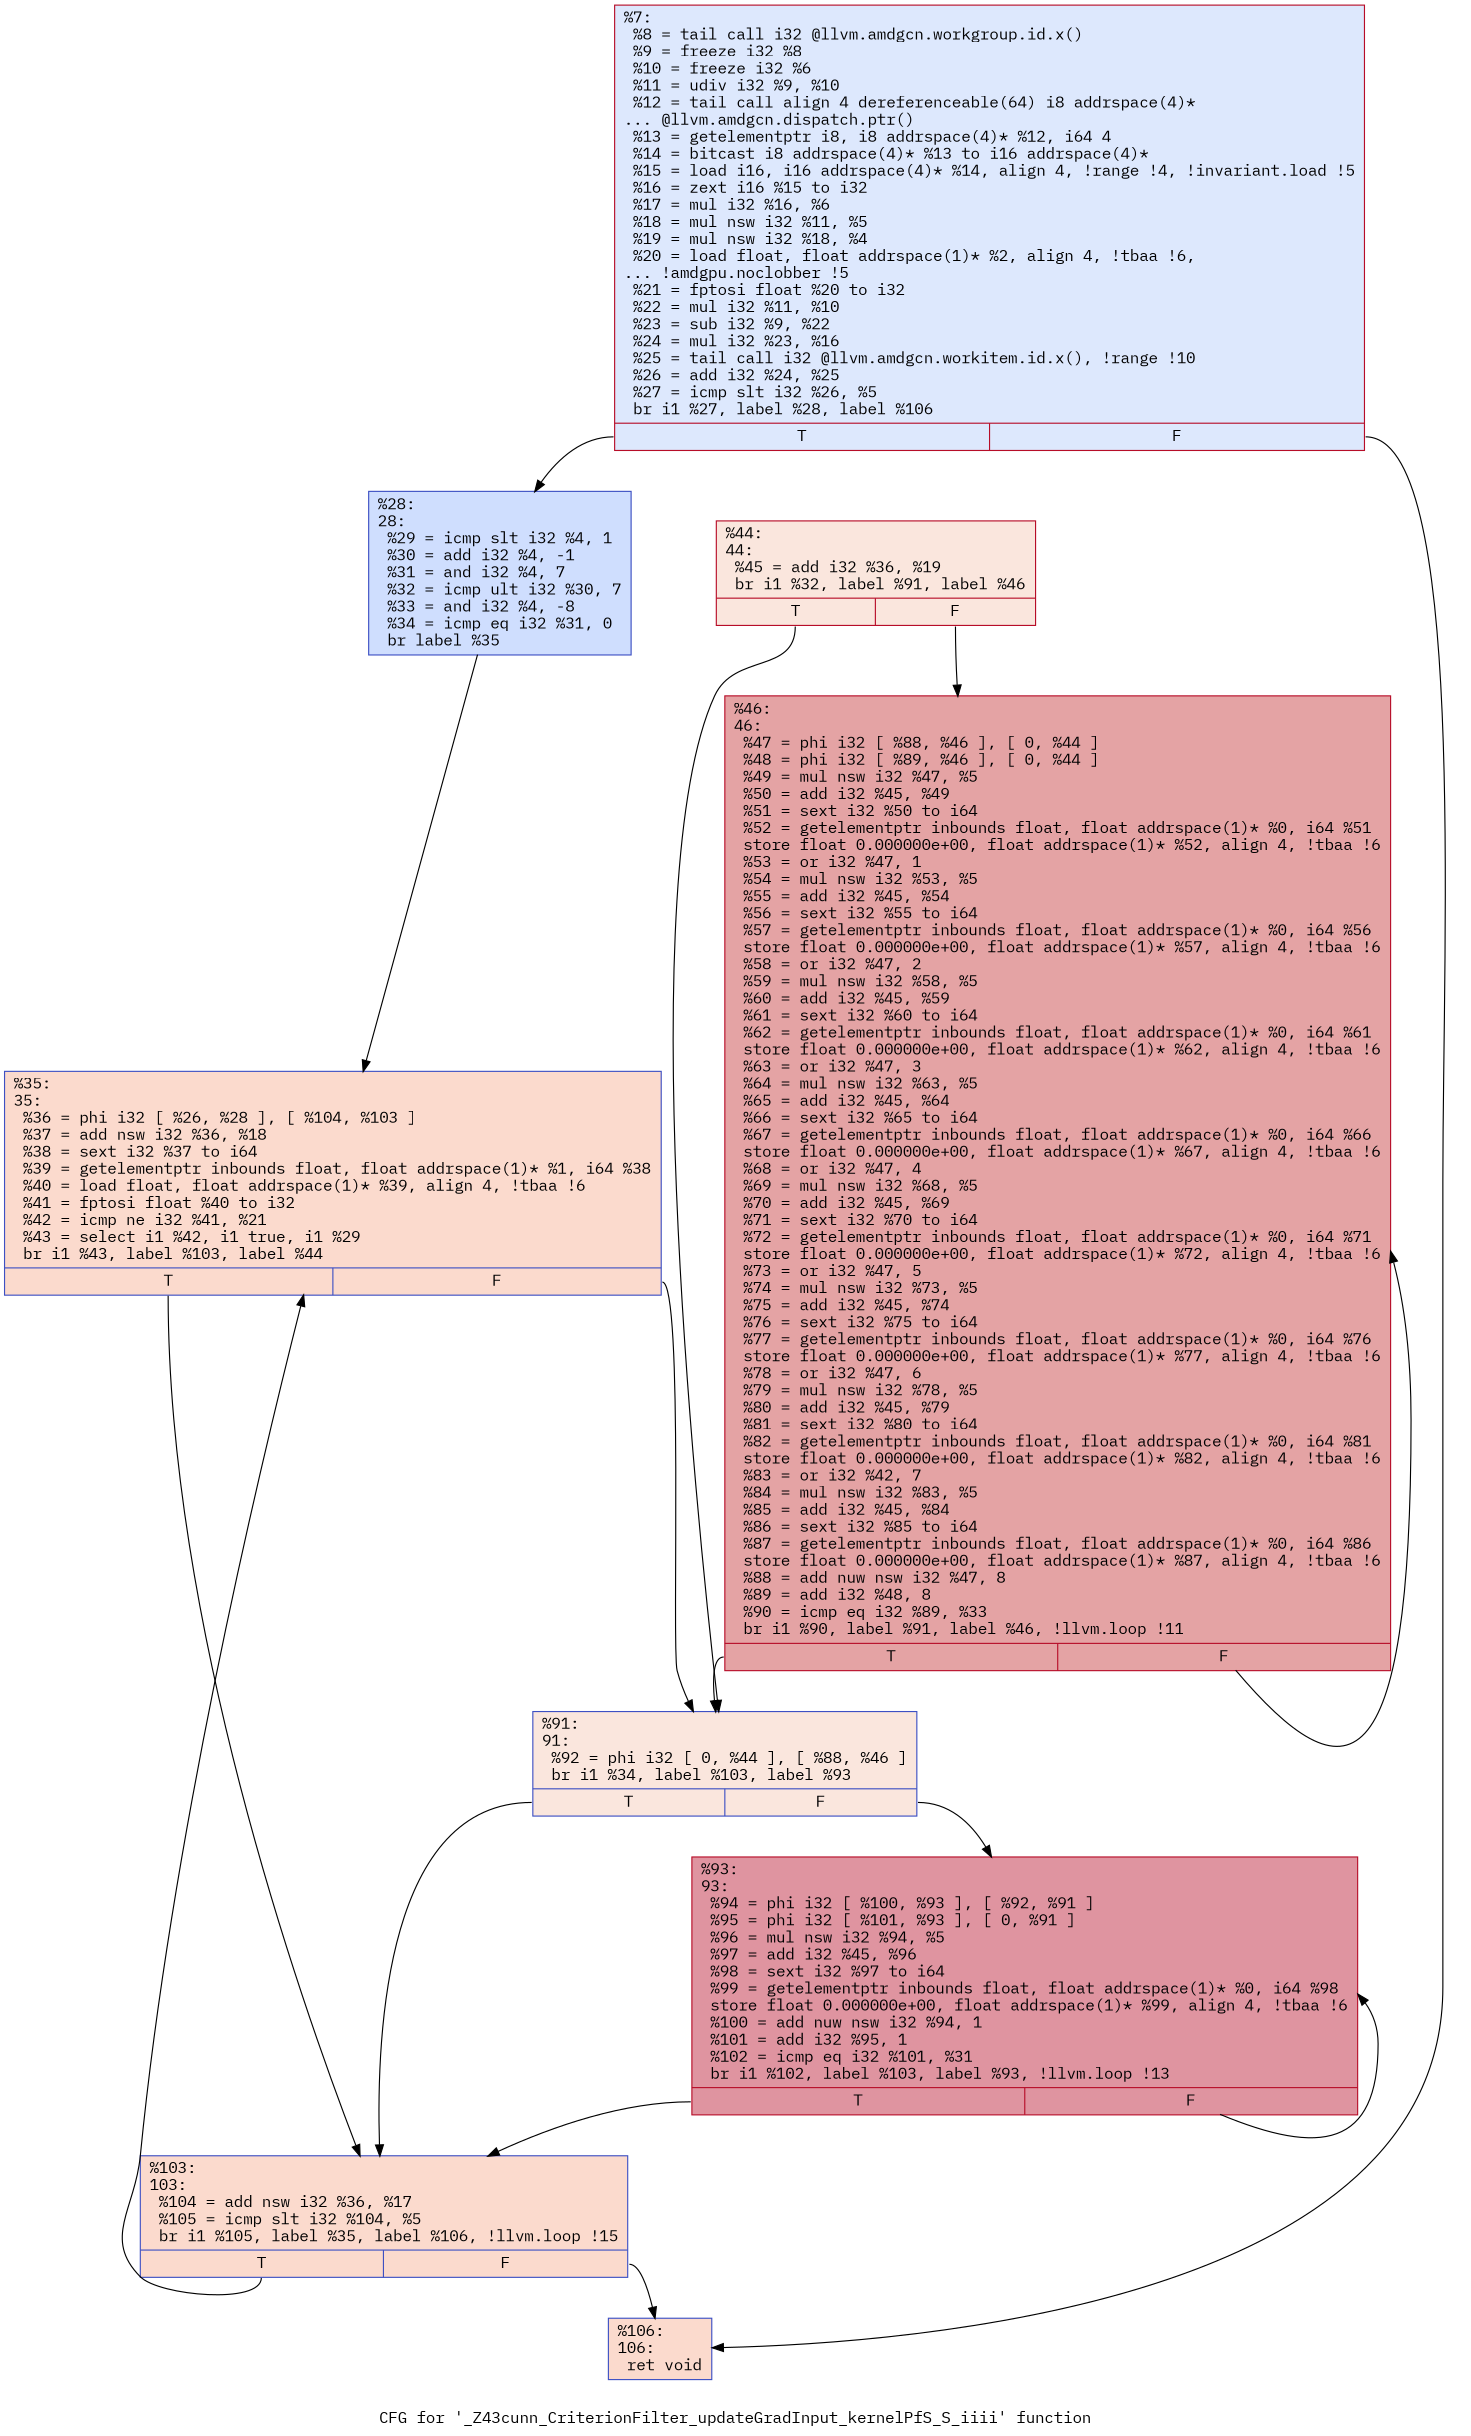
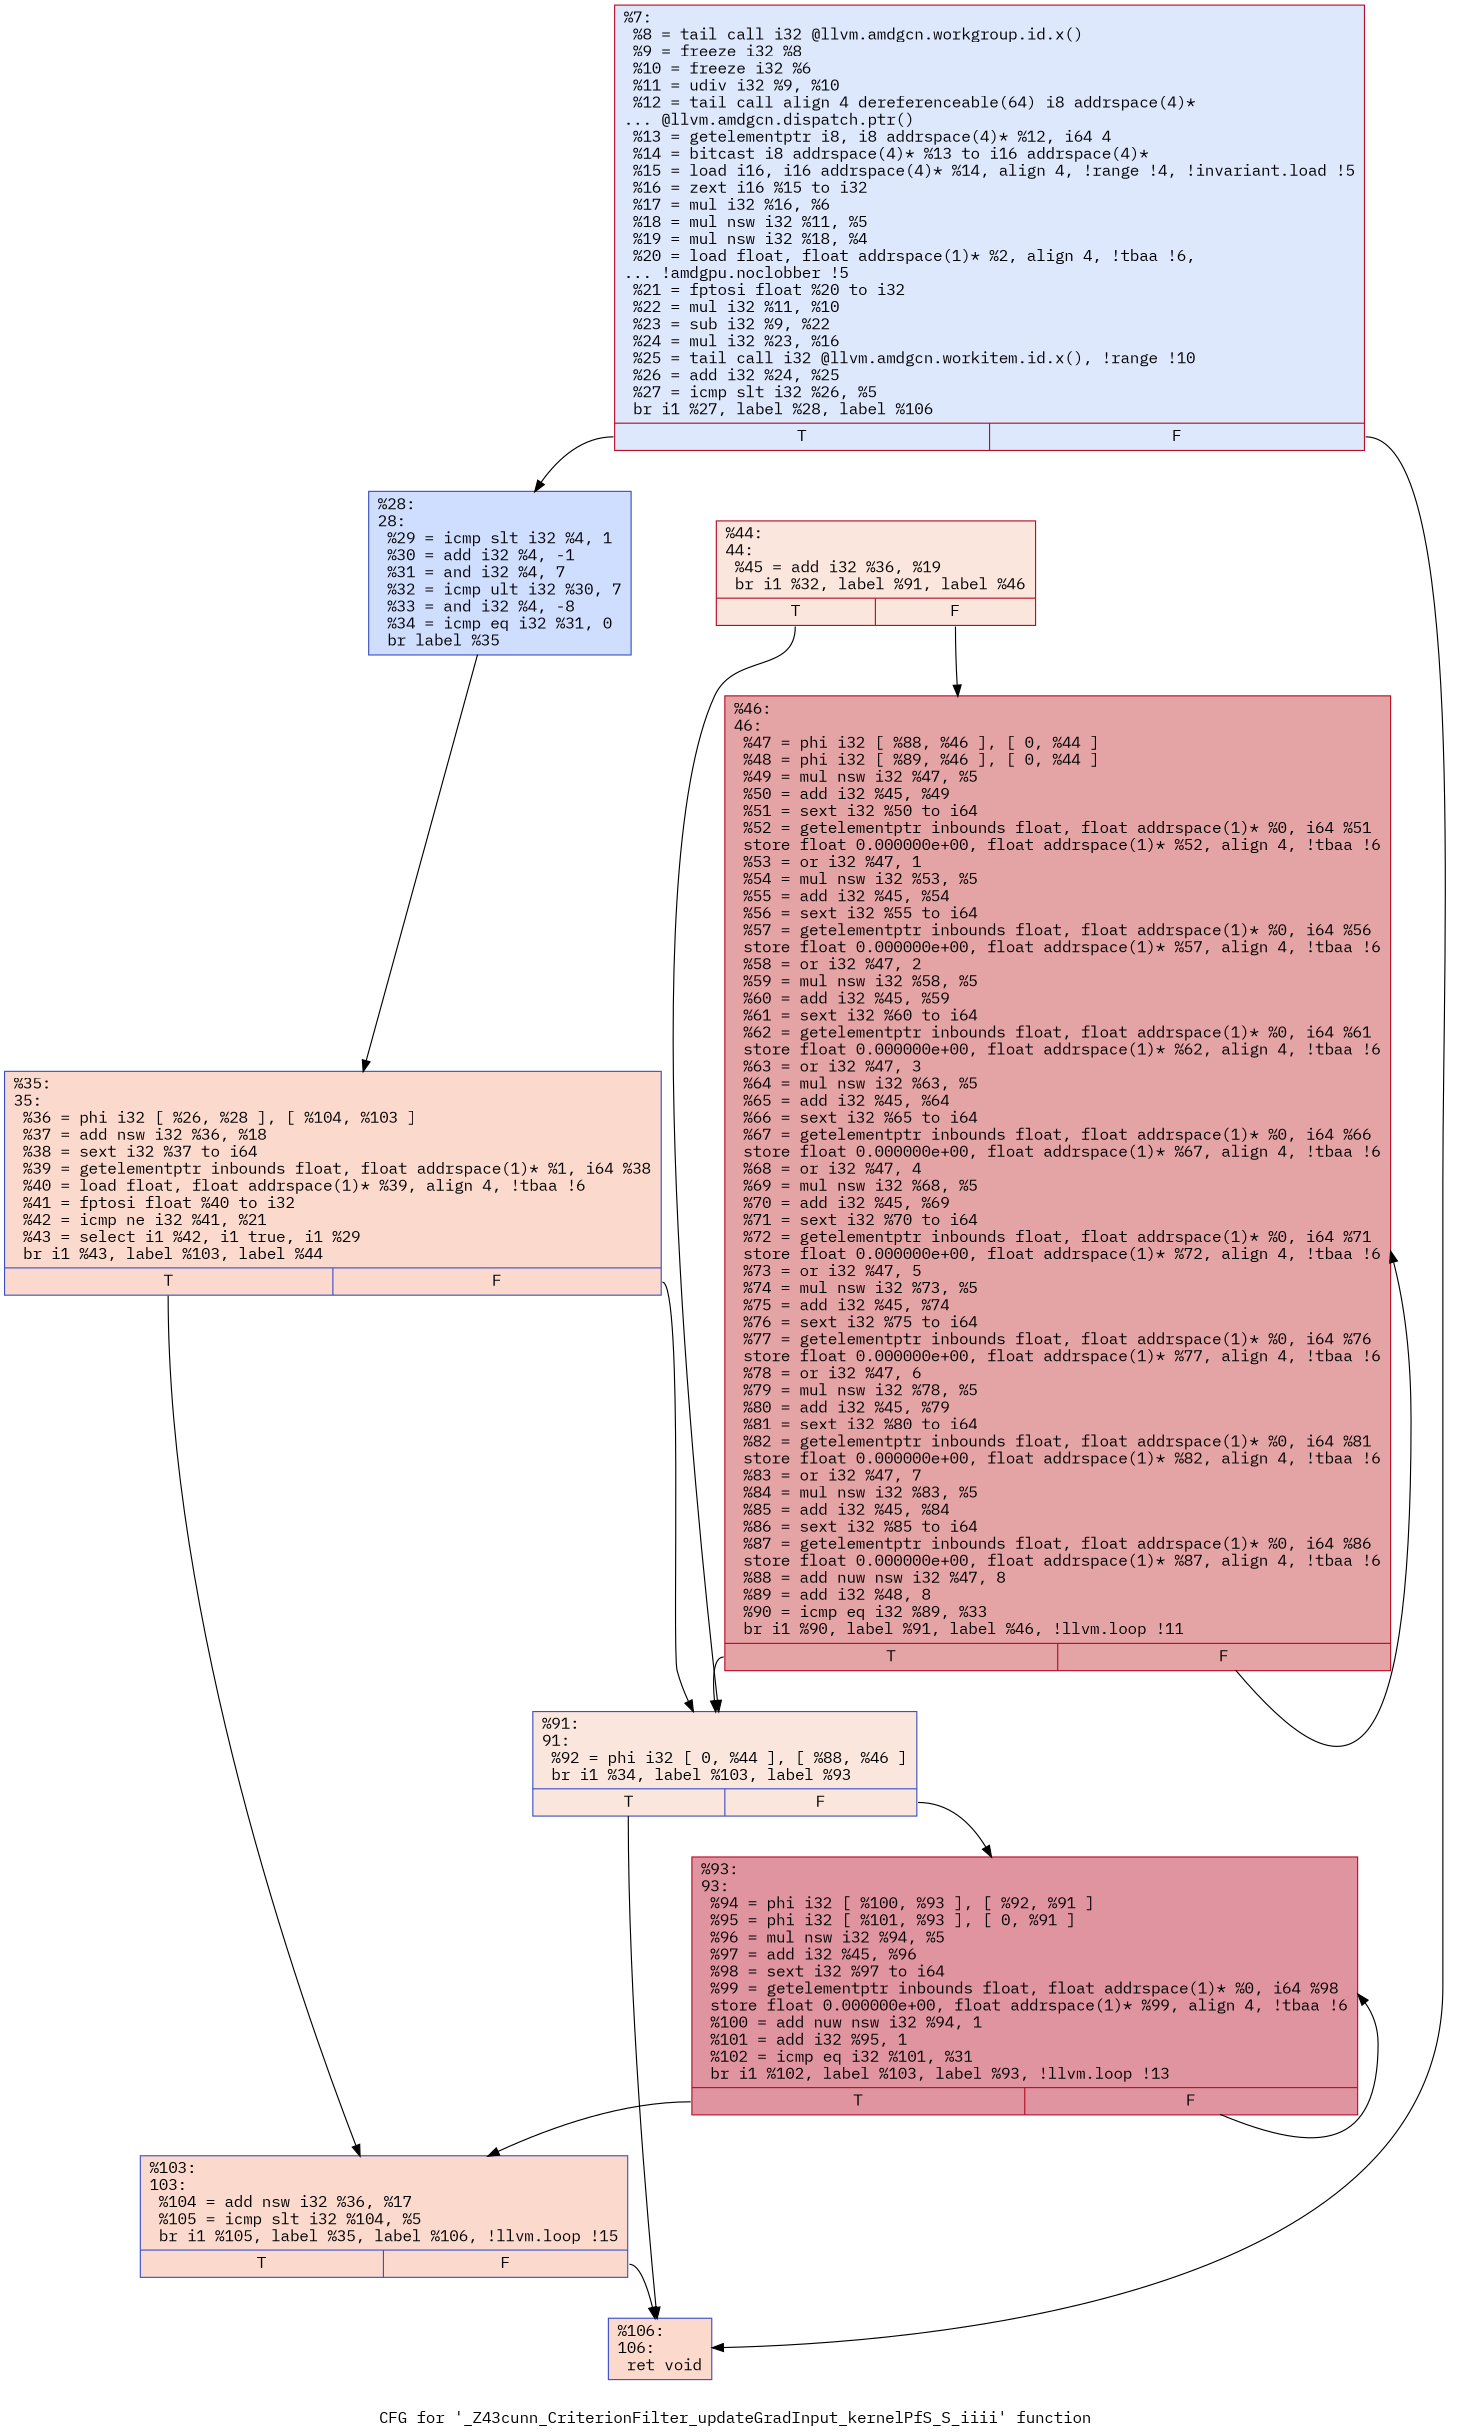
node "%46:": text "%83 = or i32 %42, 7" -> "%83 = or i32 %47, 7"
edge "%103:" -> "%35:": removed
edge "%91:" -> "%103:": now "%91:" -> "%106:"
